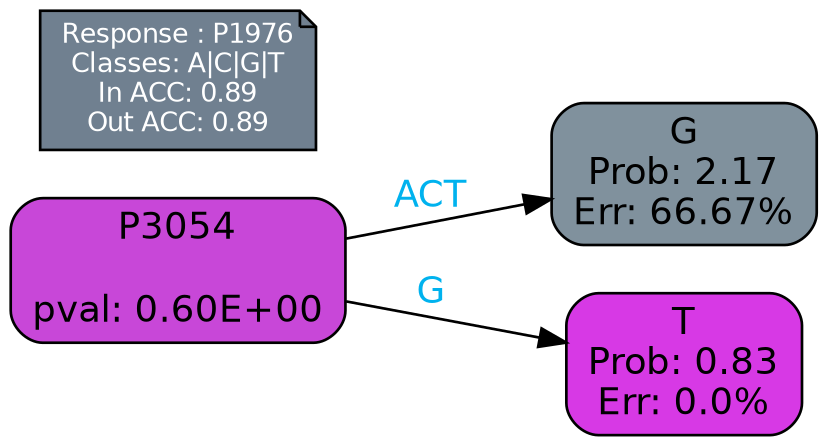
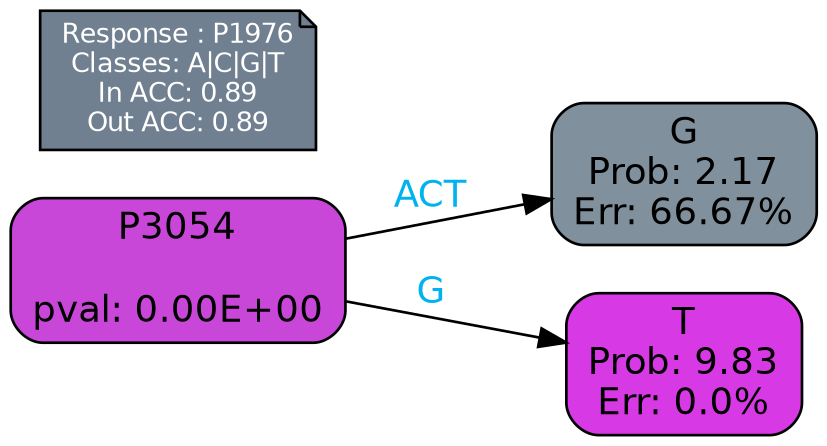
node "P3054 pval: 0.60E+00": label "P3054 pval: 0.60E+00" -> "P3054 pval: 0.00E+00"
node "T Prob: 0.83 Err: 0.0%": label "T Prob: 0.83 Err: 0.0%" -> "T Prob: 9.83 Err: 0.0%"
